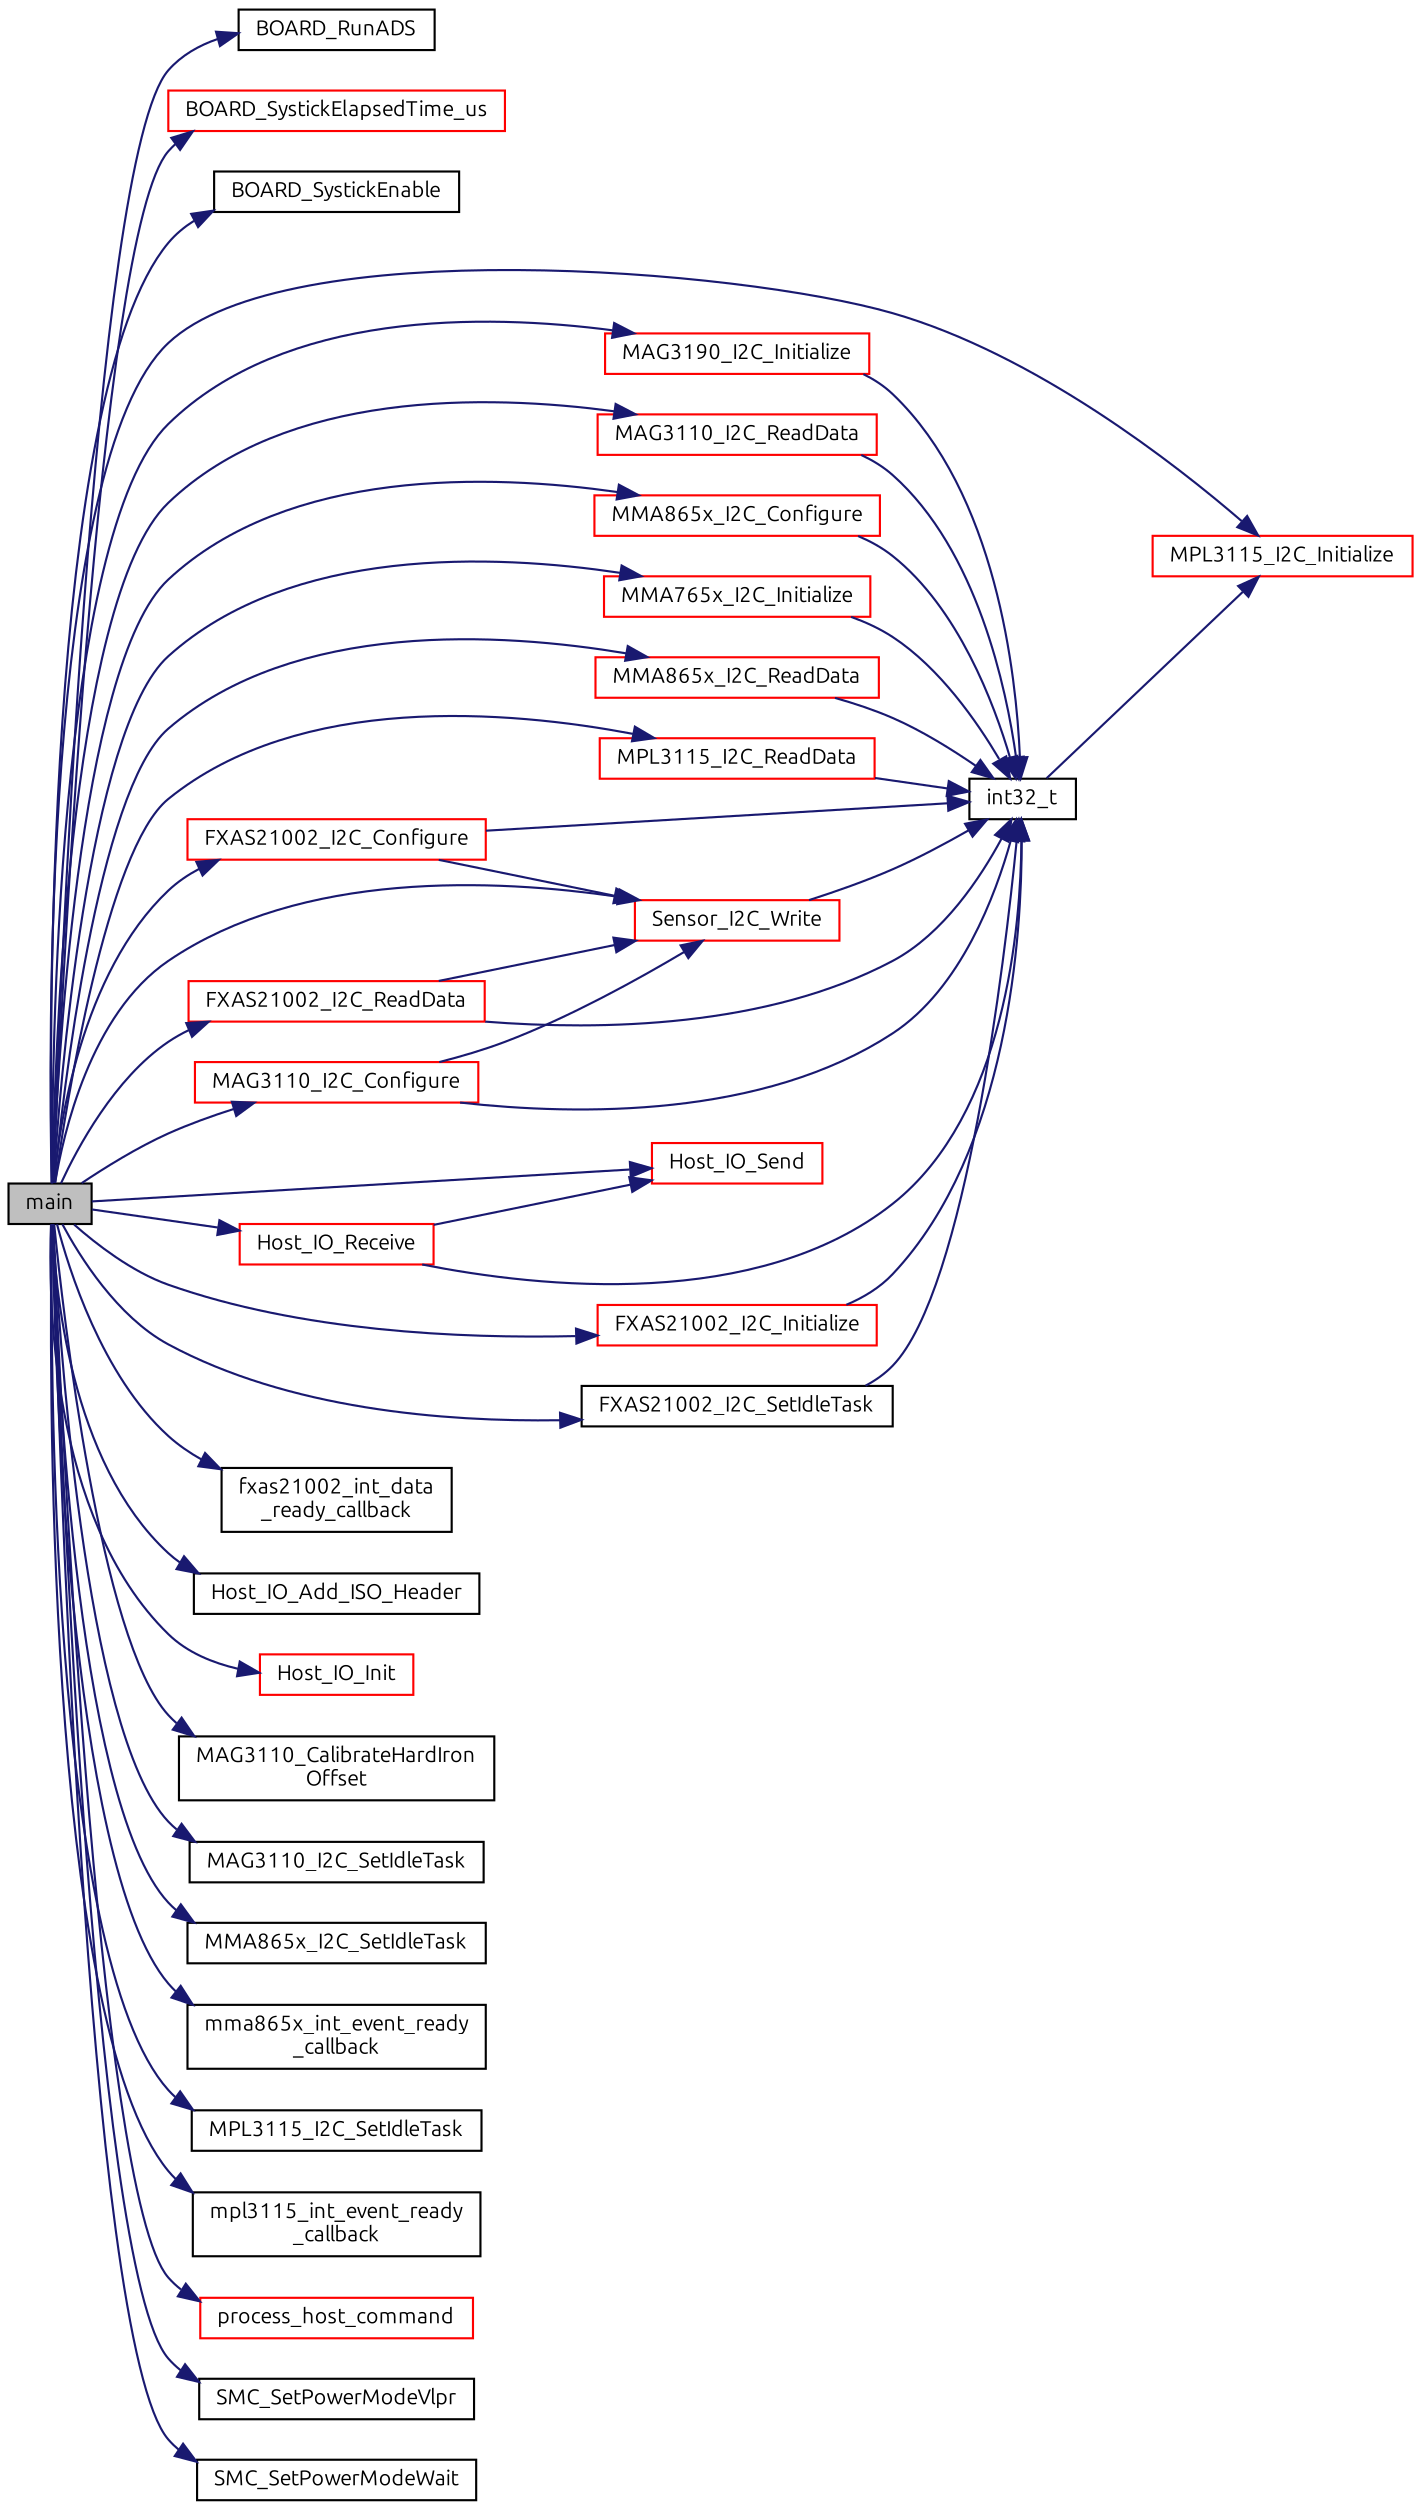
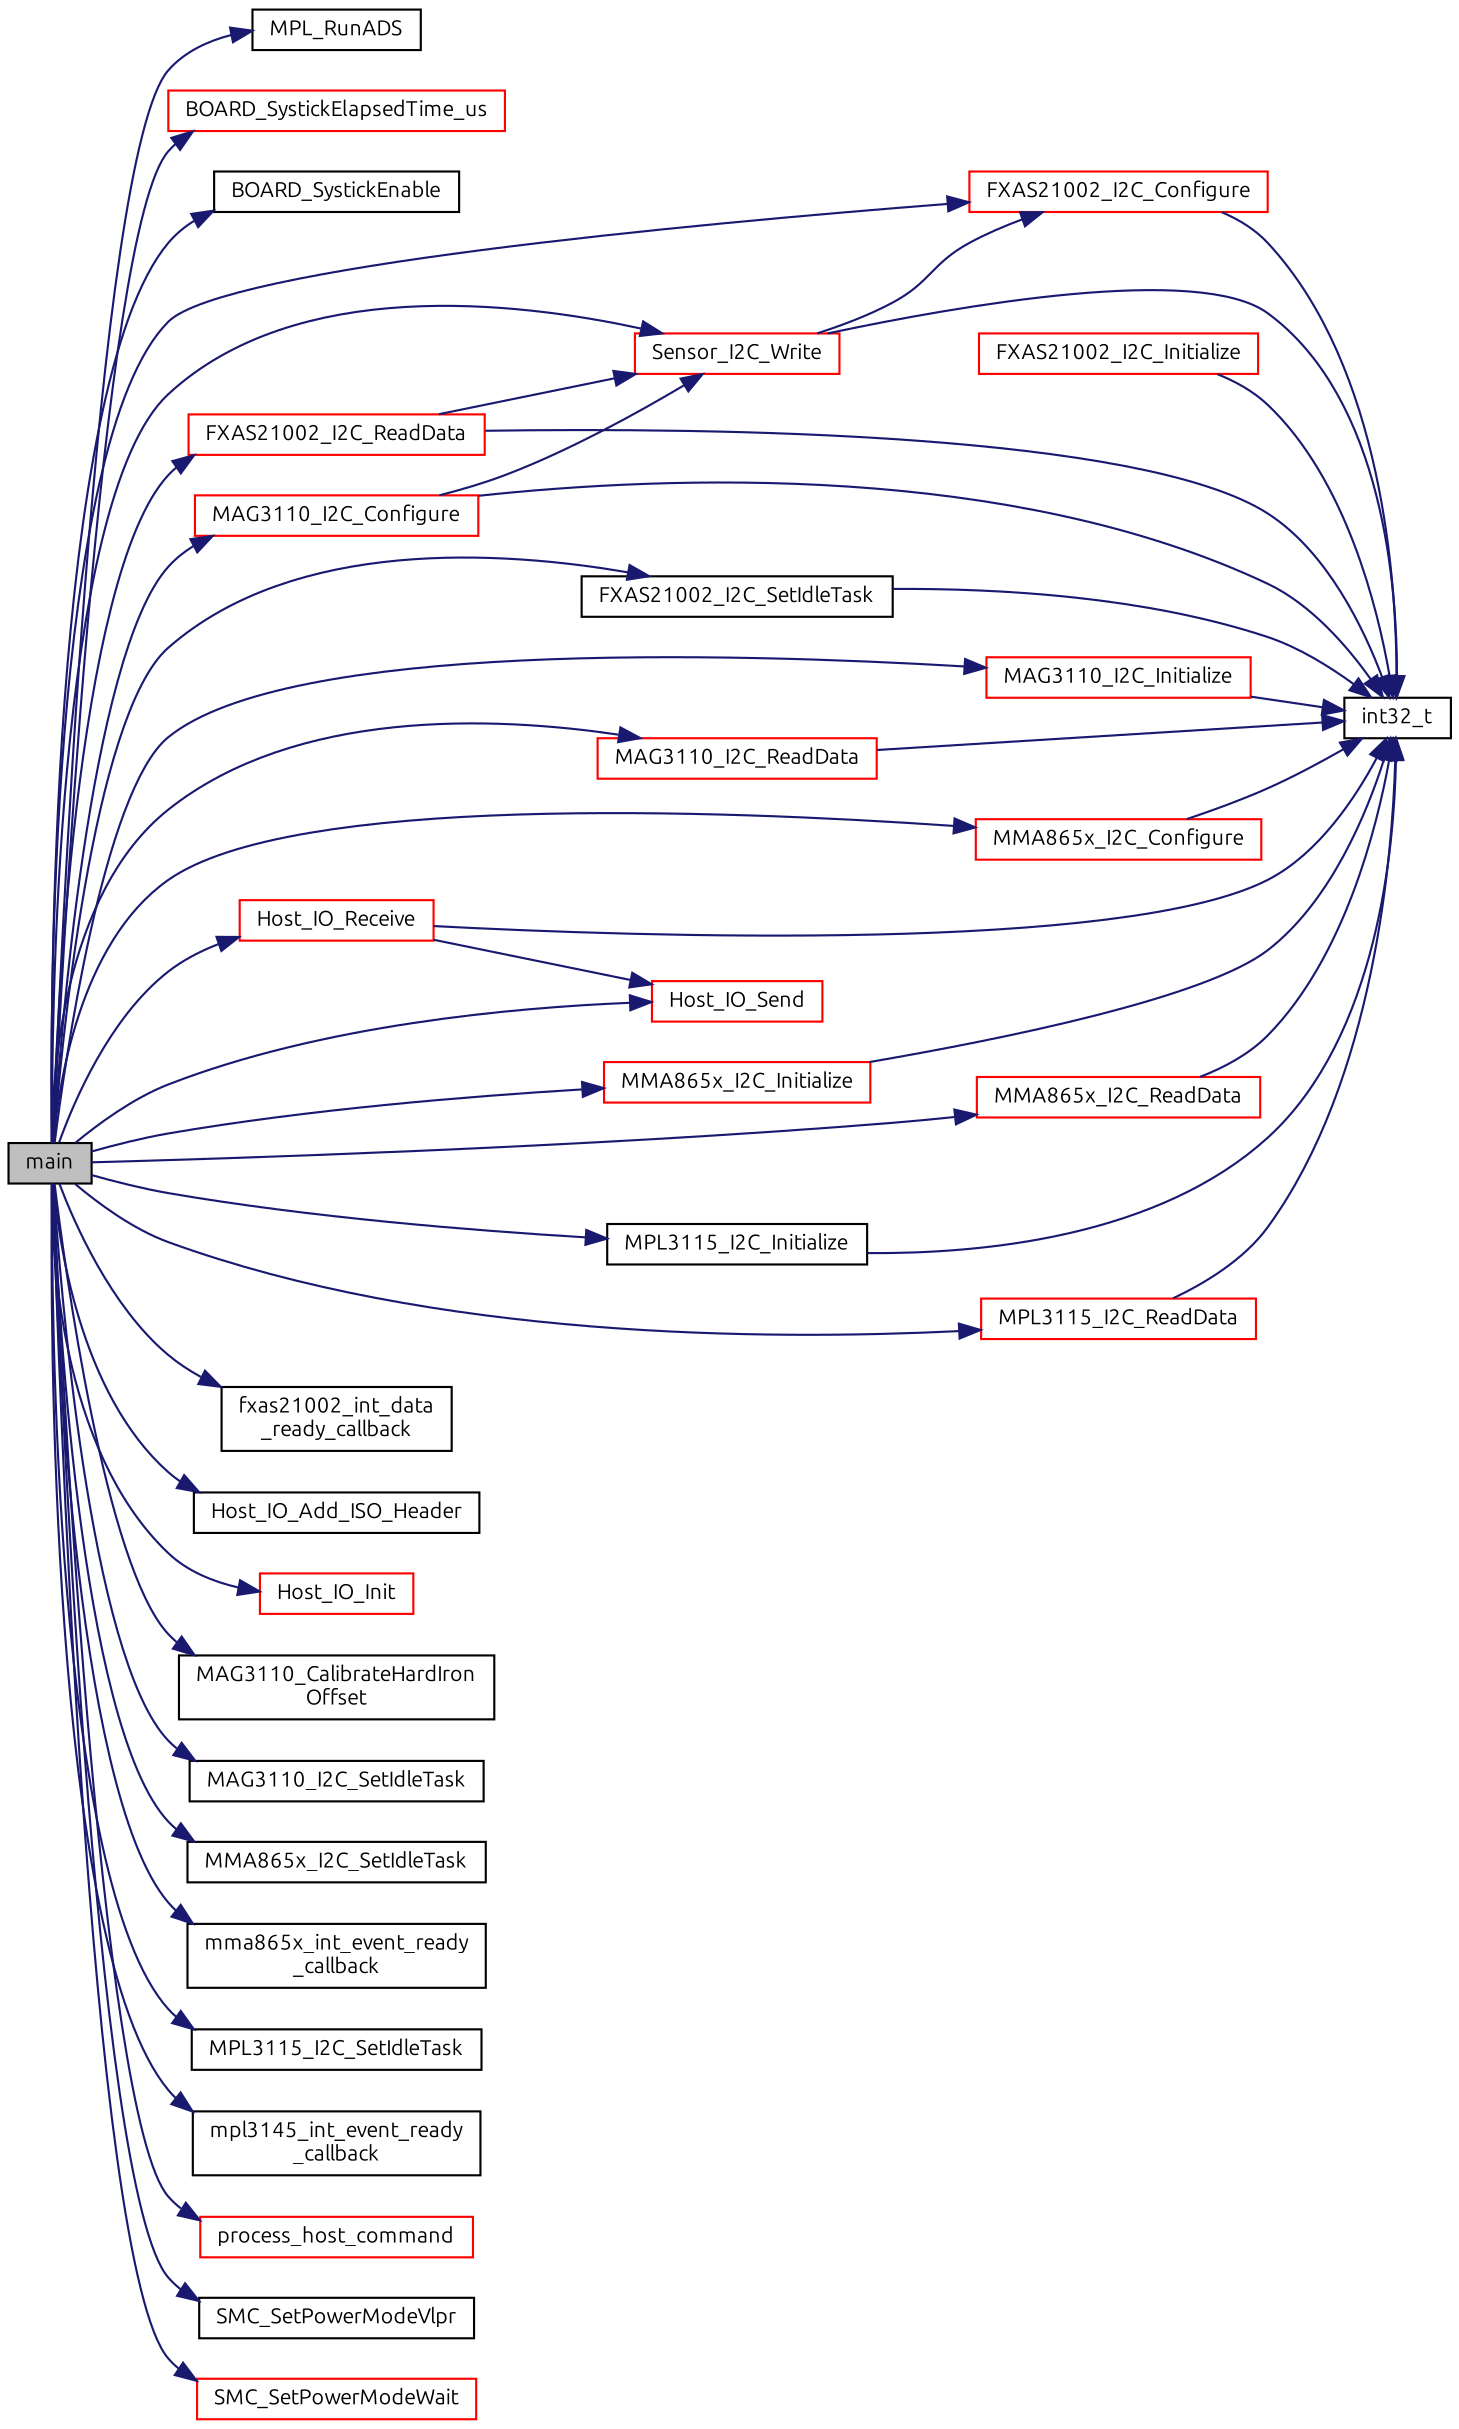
node "BOARD_RunADS": label "BOARD_RunADS" -> "MPL_RunADS"
node "MAG3190_I2C_Initialize": label "MAG3190_I2C_Initialize" -> "MAG3110_I2C_Initialize"
node "MPL3115_I2C_Initialize": color red -> black
node "MMA765x_I2C_Initialize": label "MMA765x_I2C_Initialize" -> "MMA865x_I2C_Initialize"
edge "int32_t" -> "MPL3115_I2C_Initialize": reversed
edge "FXAS21002_I2C_Configure" -> "Sensor_I2C_Write": reversed
edge "main" -> "FXAS21002_I2C_Initialize": removed
node "mpl3115_int_event_ready _callback": label "mpl3115_int_event_ready _callback" -> "mpl3145_int_event_ready _callback"
node "SMC_SetPowerModeWait": color black -> red
